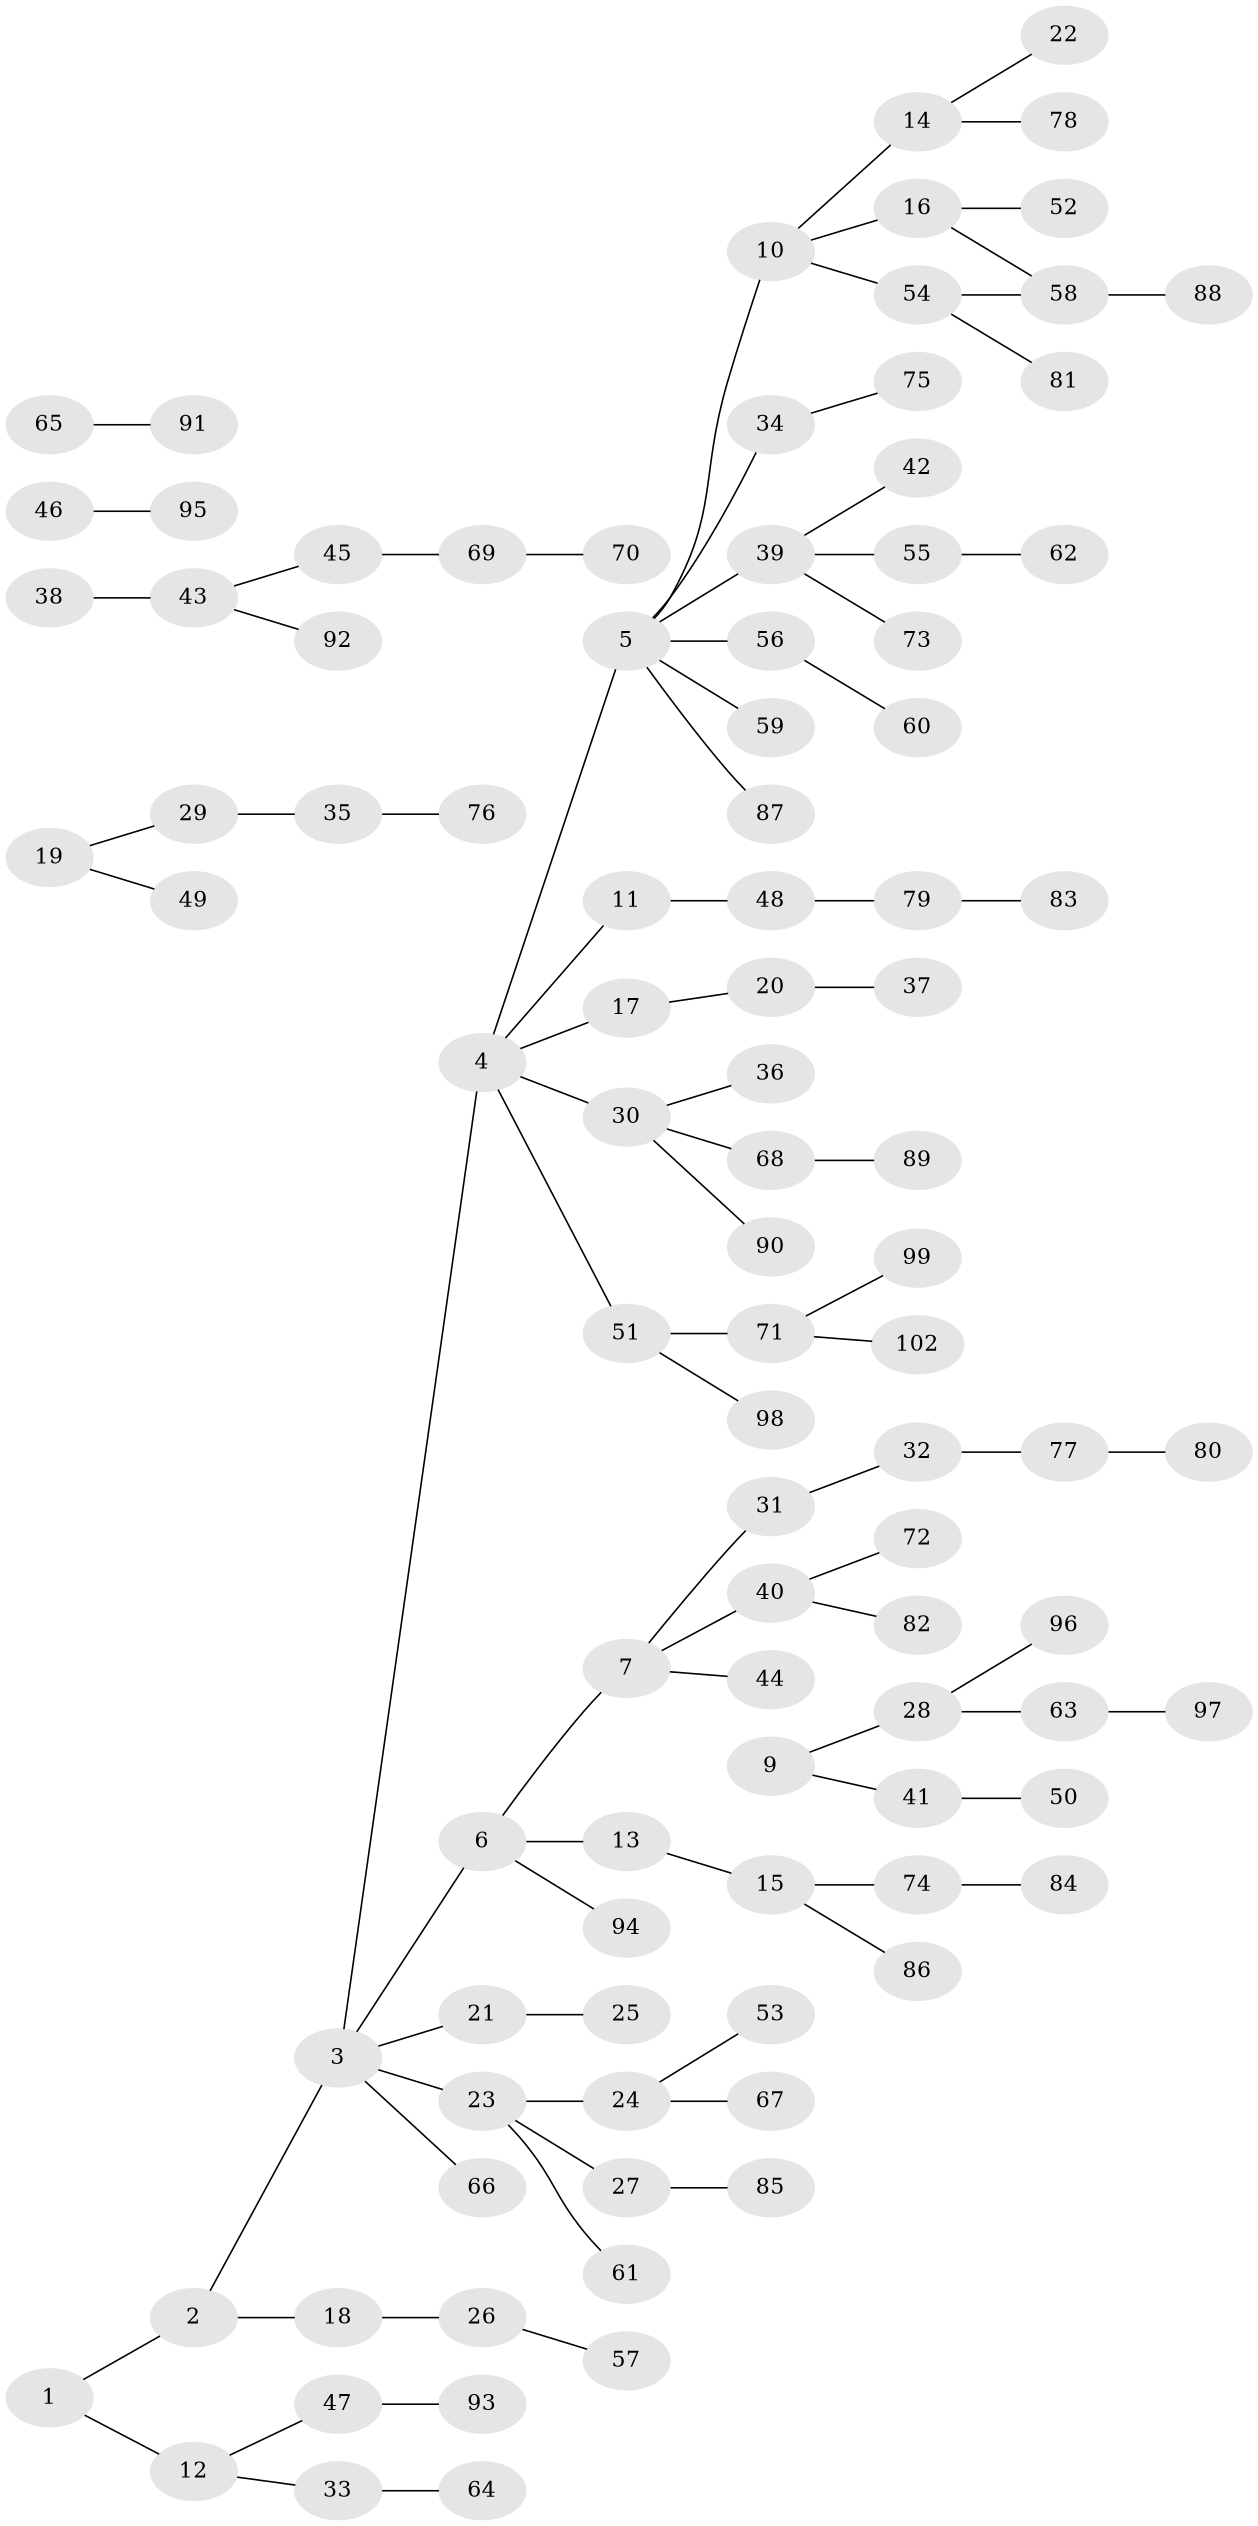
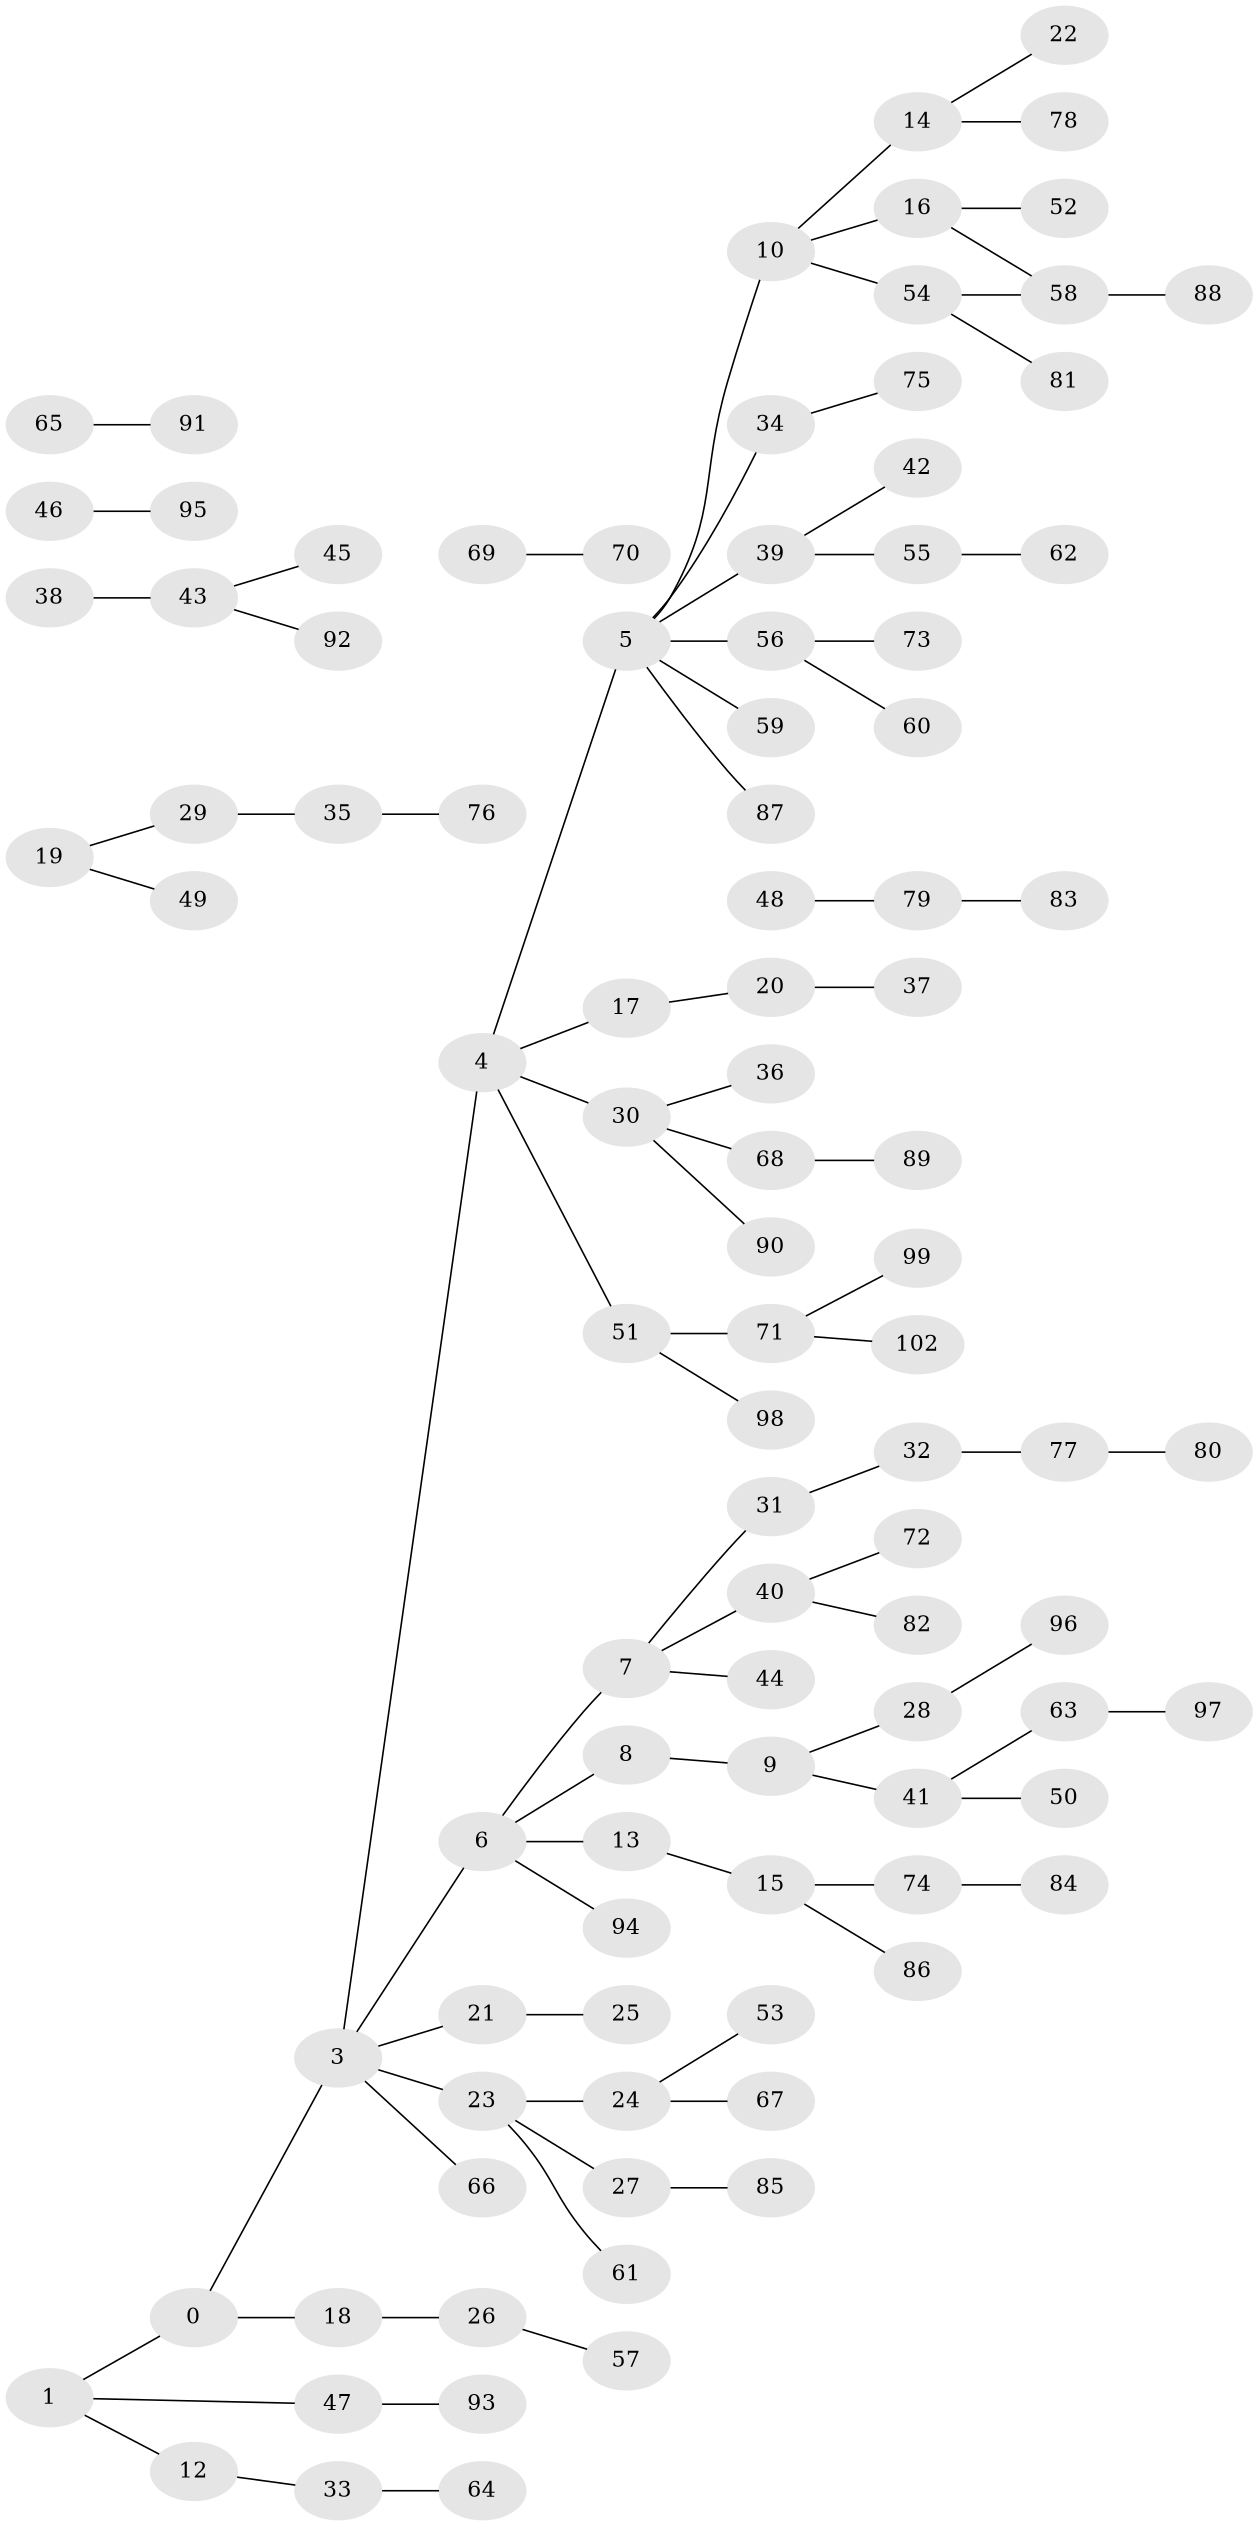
edge "45" -- "69": removed
edge "39" -- "73": now "56" -- "73"
node "11": removed
edge "28" -- "63": now "41" -- "63"
node "8": added
node "2": label "2" -> "0"
edge "47" -- "12": now "47" -- "1"
